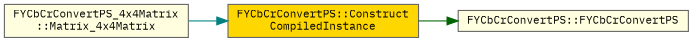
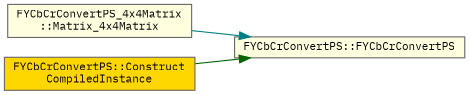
edge "FYCbCrConvertPS_4x4Matrix ::Matrix_4x4Matrix" -> "FYCbCrConvertPS::Construct CompiledInstance": now "FYCbCrConvertPS_4x4Matrix ::Matrix_4x4Matrix" -> "FYCbCrConvertPS::FYCbCrConvertPS"
